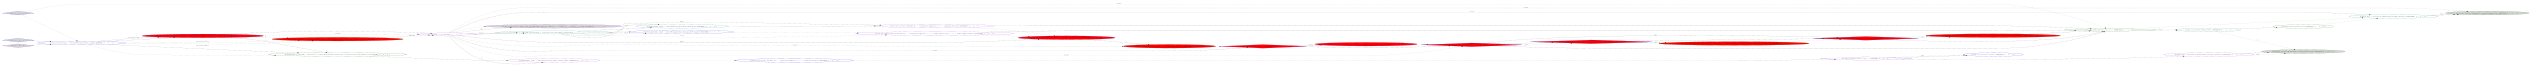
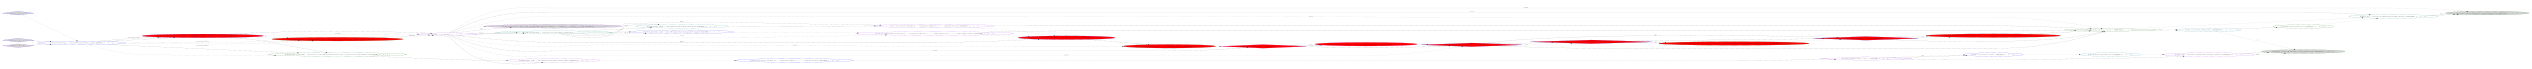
edge "run['0', '1', '0']" -> "message.getProperties().size() > 0@@@30@@@['1', '1', '0']": now "message == null@@@5@@@['1', '1', '0']" -> "message.getProperties().size() > 0@@@30@@@['1', '1', '0']"
node "print(messages.getProperties())@@@9@@@['0', '0', '1']": added
